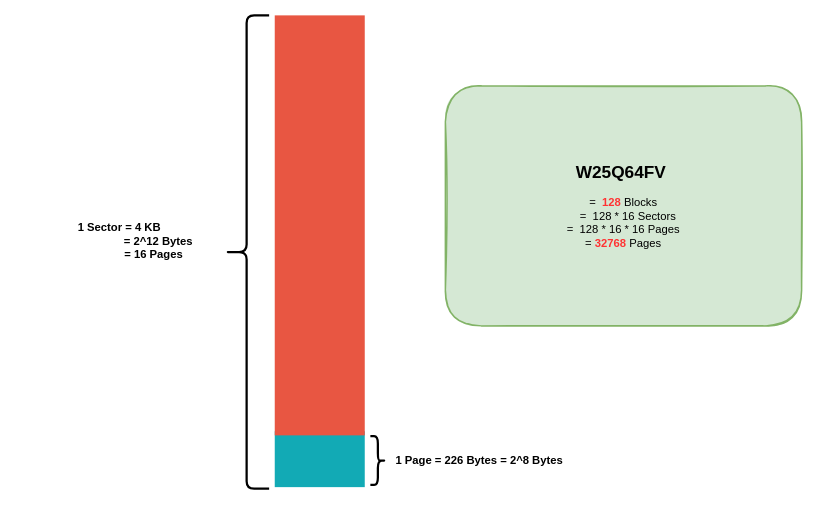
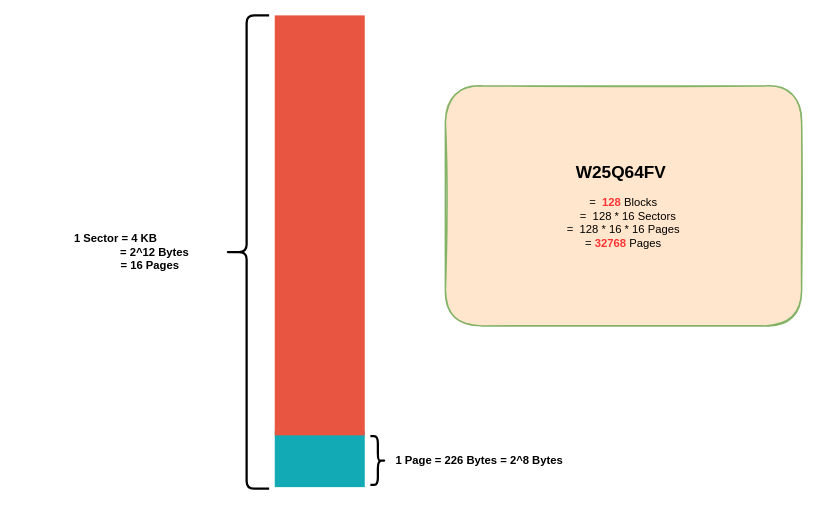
node "W25Q64FV = 128 Blocks = 128 * 16 Sectors = 128 * 16 * 16 Pages = 32768 Pages": fillcolor #d5e8d4 -> #ffe6cc
node "1 Sector = 4 KB = 2^12 Bytes = 16 Pages": moved (119, 240) -> (116, 251)
